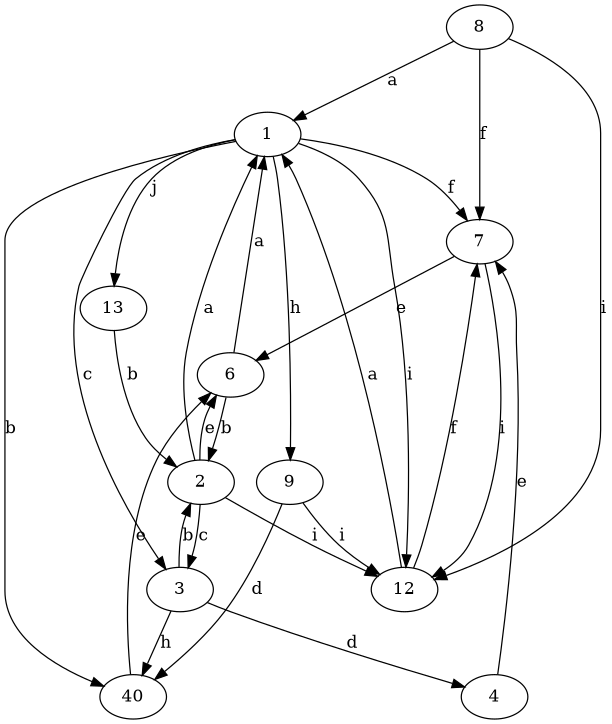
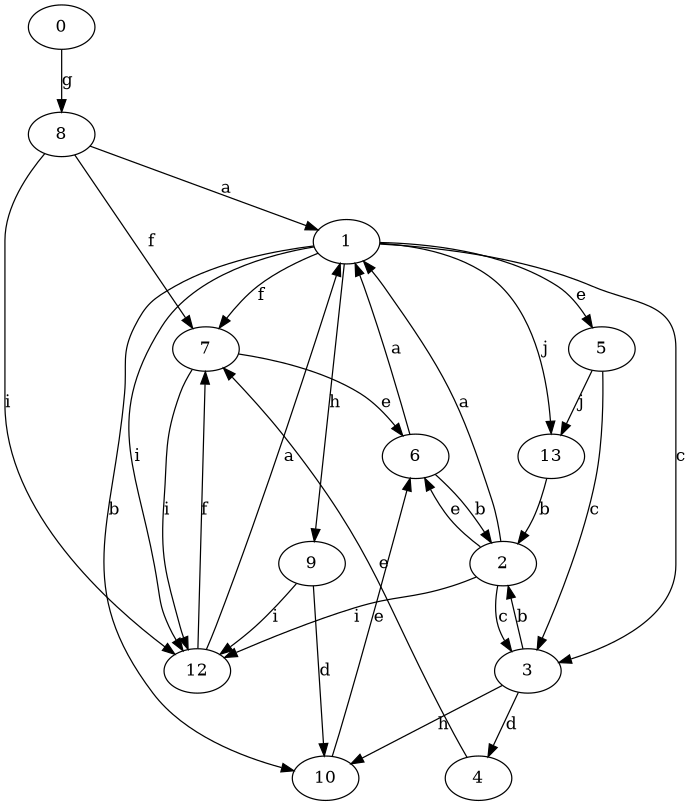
node "0": added
node "5": added
node "40": label "40" -> "10"
